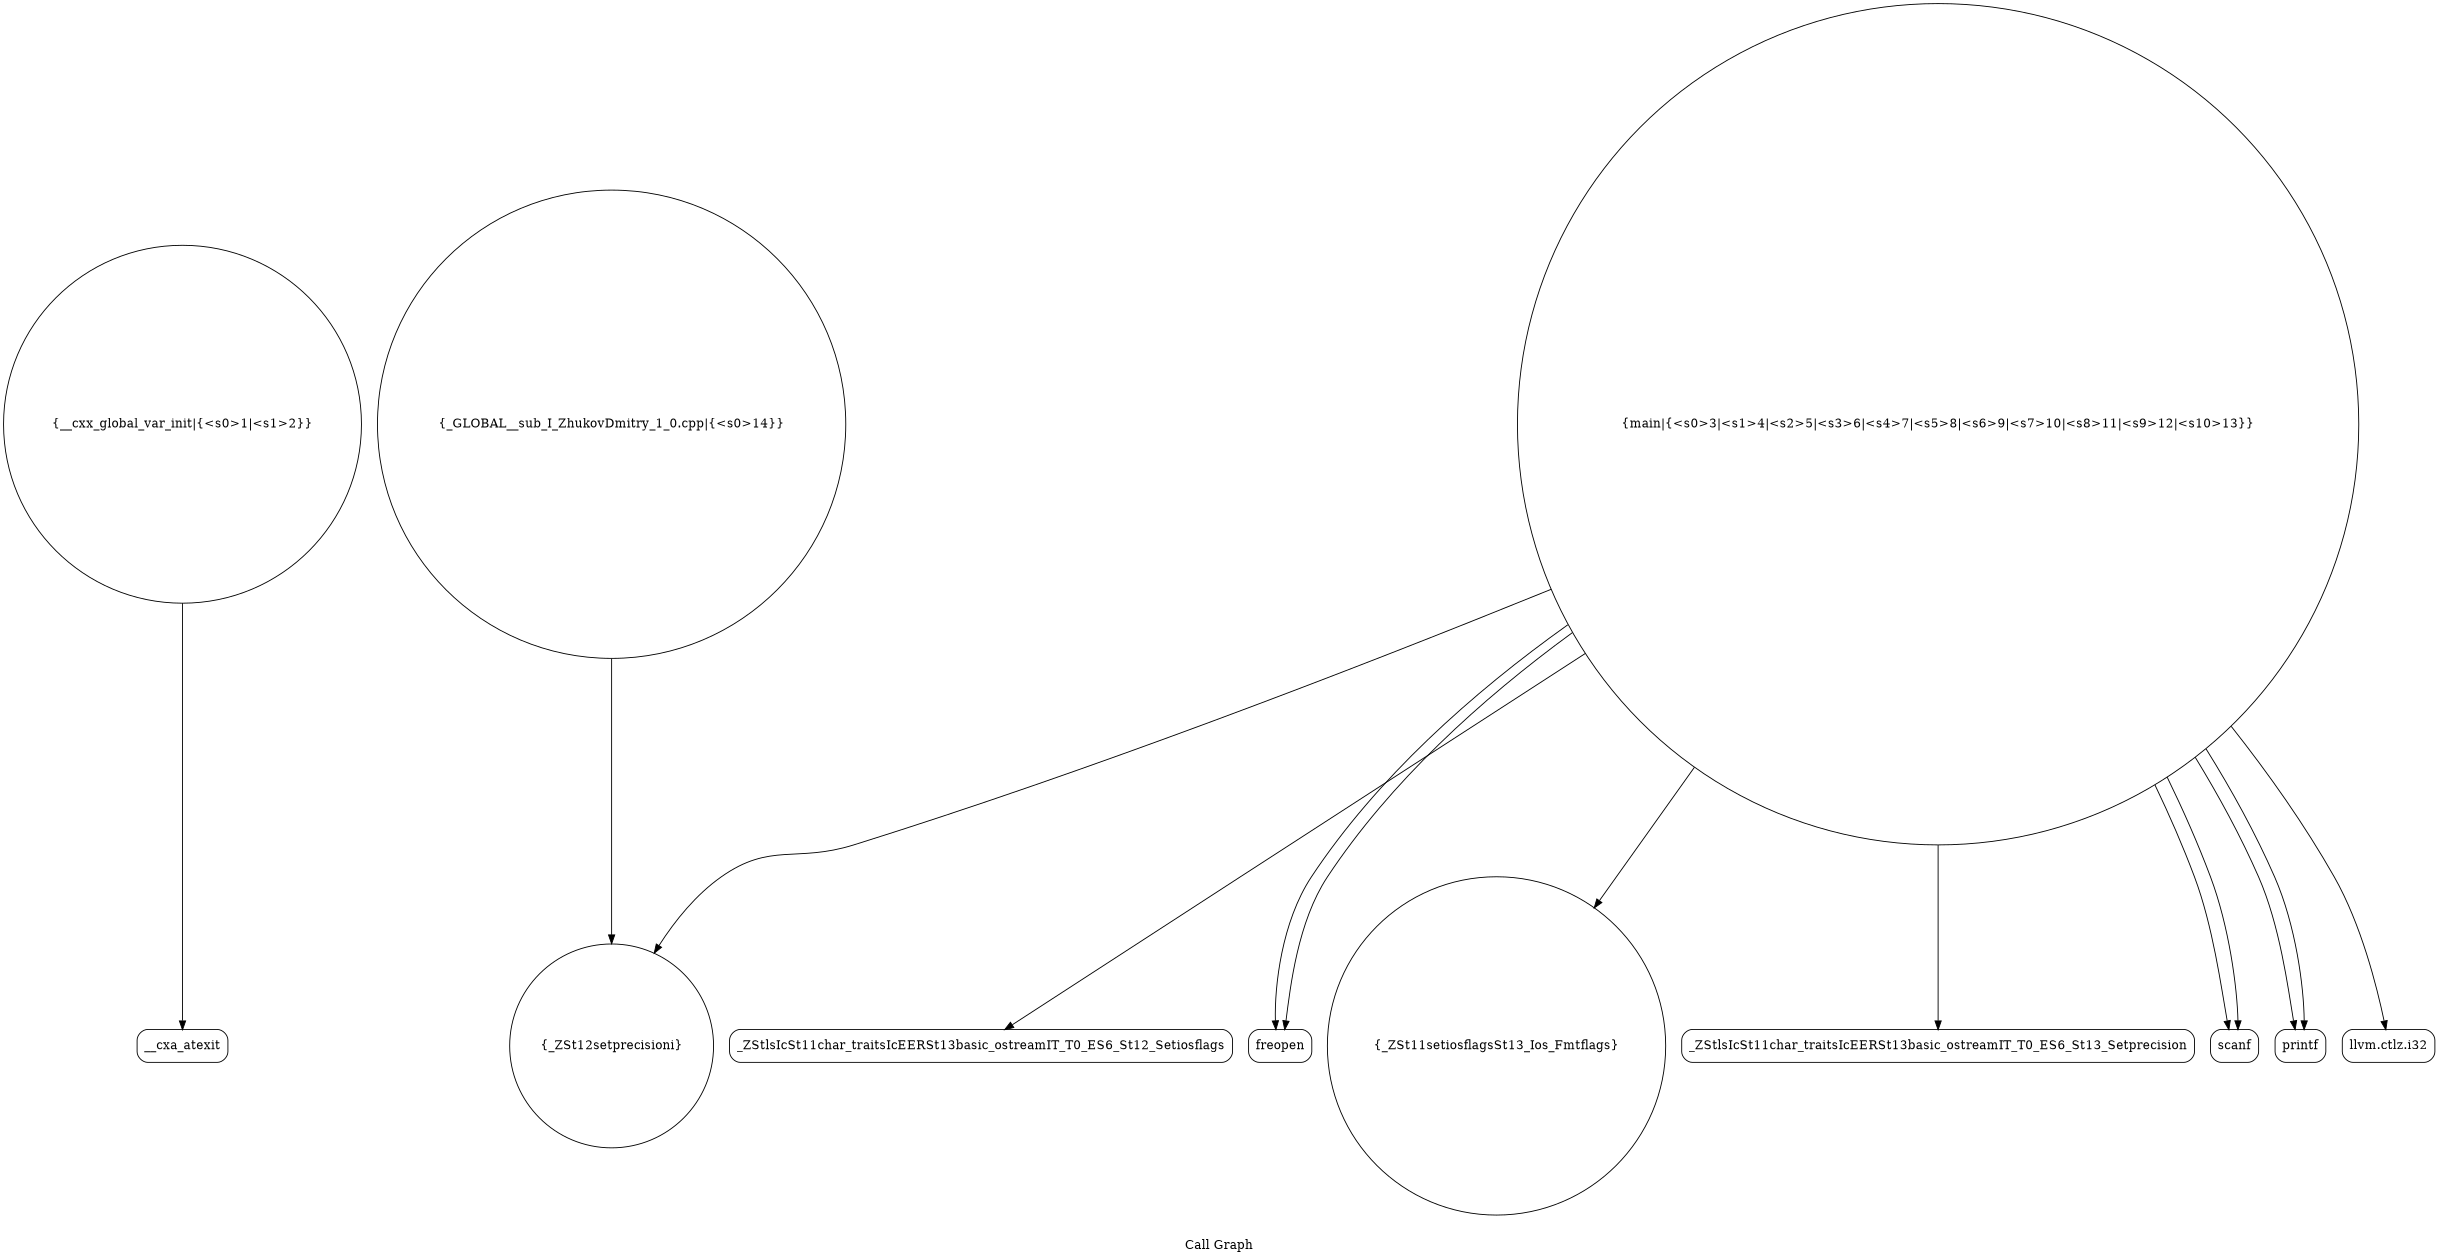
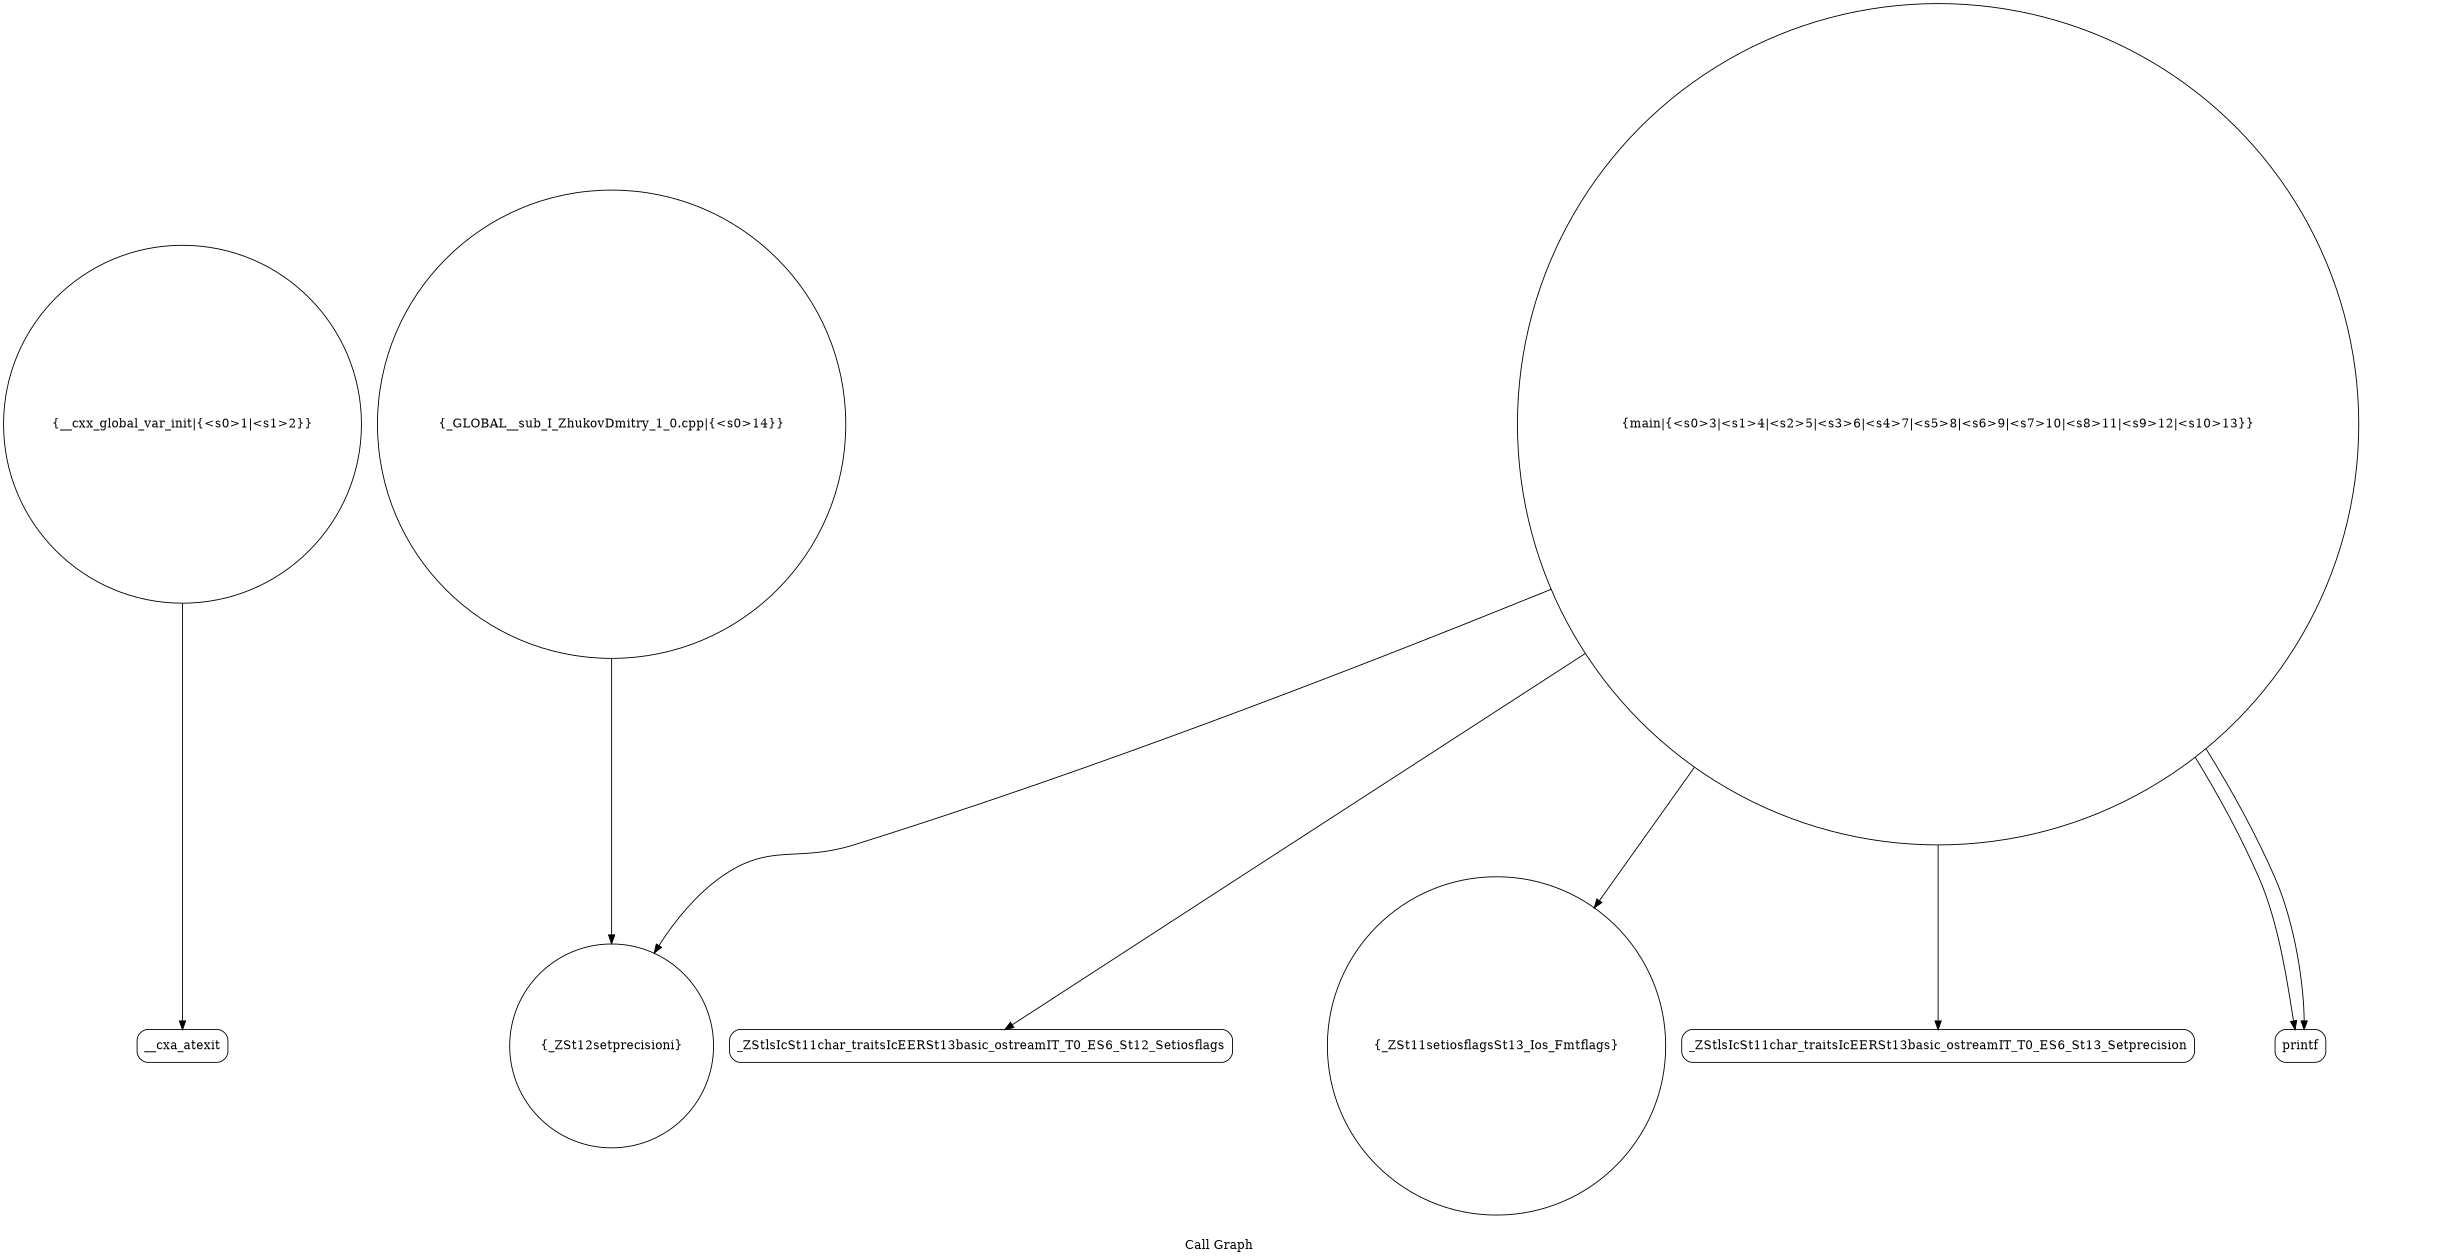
node "freopen": removed
node "scanf": removed
node "llvm.ctlz.i32": removed
